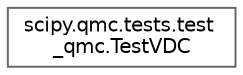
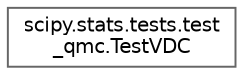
node "scipy.qmc.tests.test _qmc.TestVDC": label "scipy.qmc.tests.test _qmc.TestVDC" -> "scipy.stats.tests.test _qmc.TestVDC"
